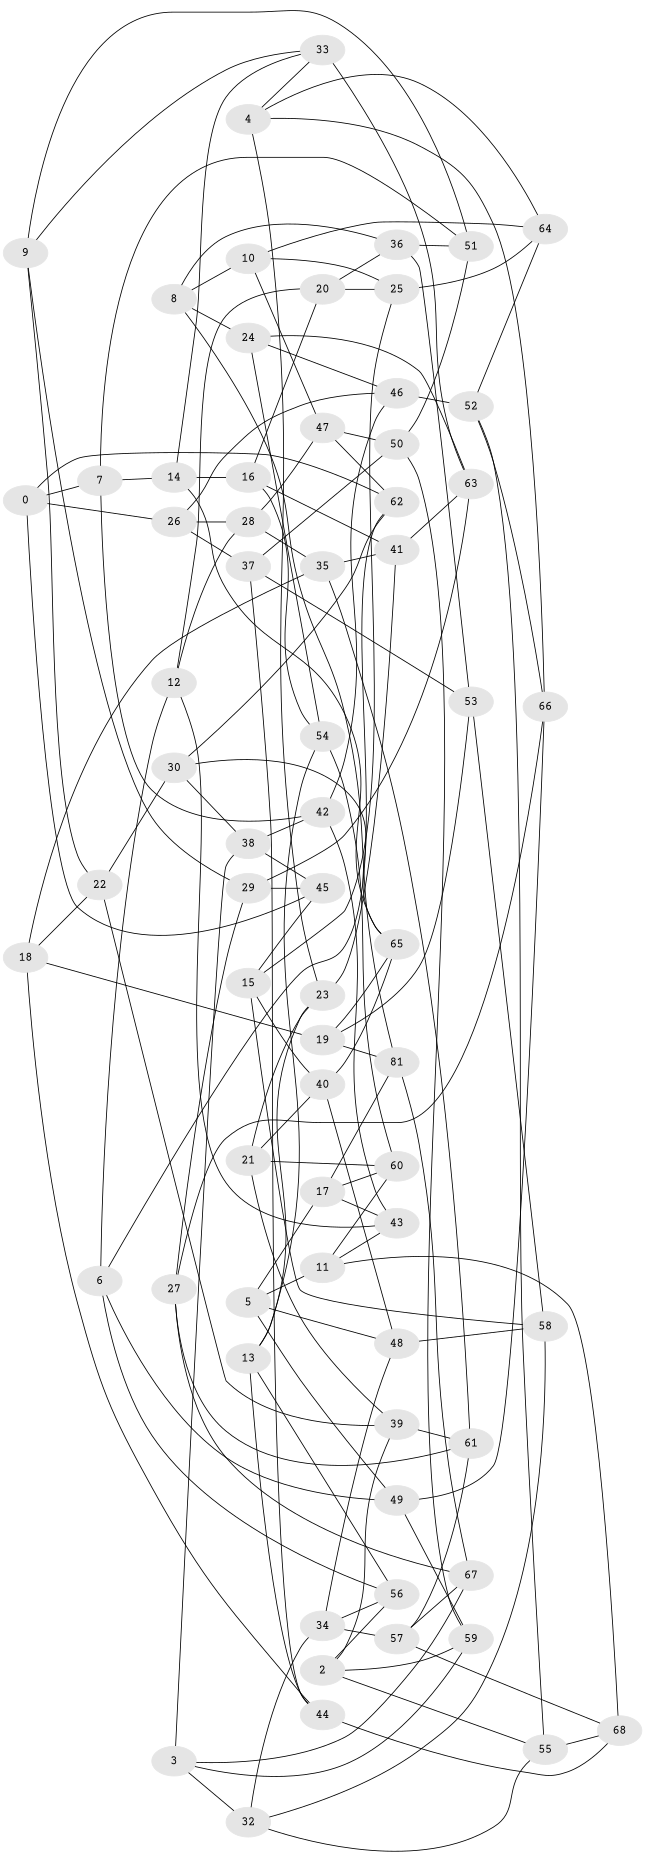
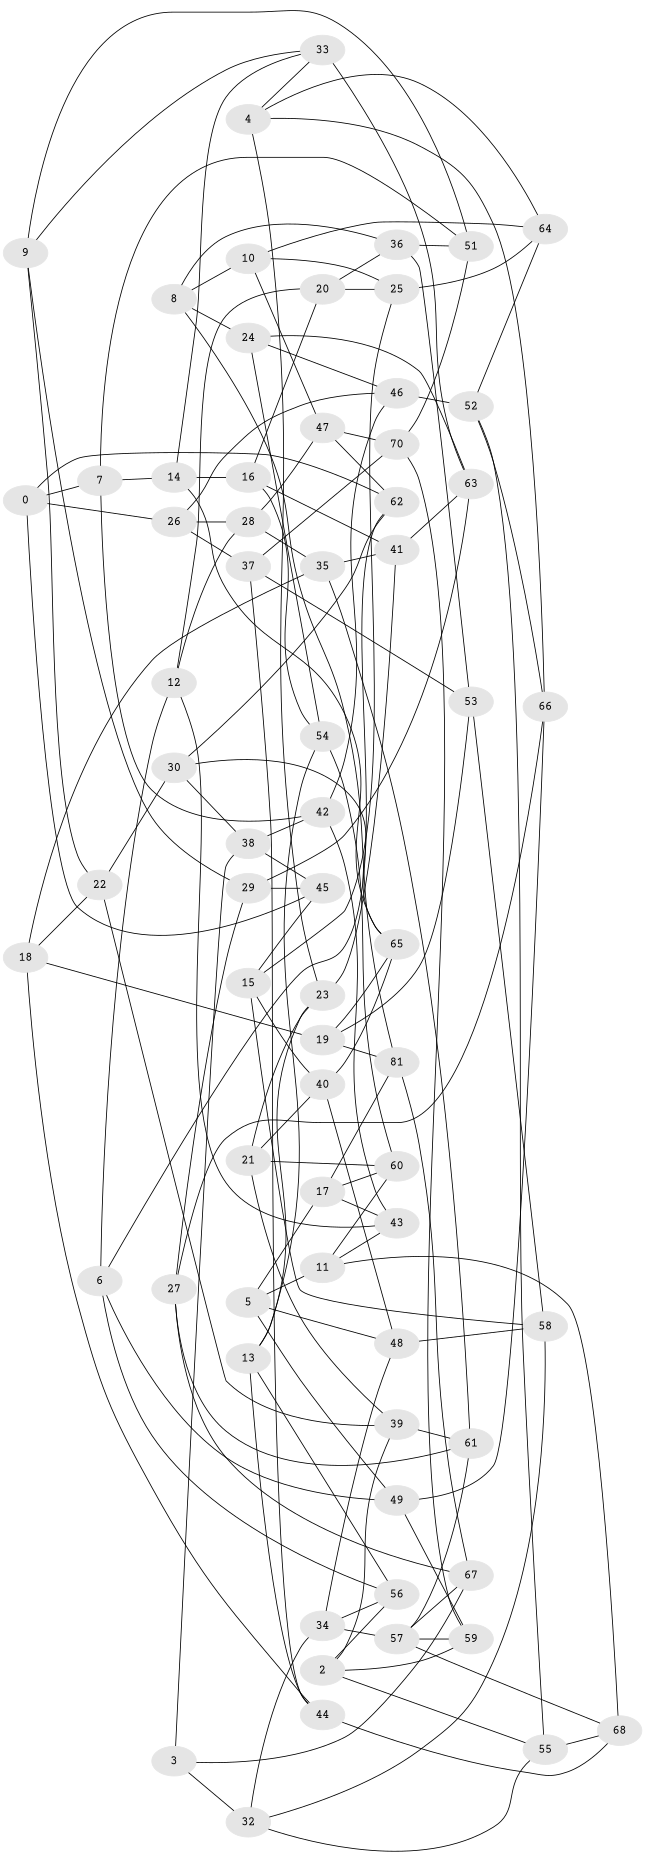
node "50": label "50" -> "70"
edge "59" -- "3": now "59" -- "57"
